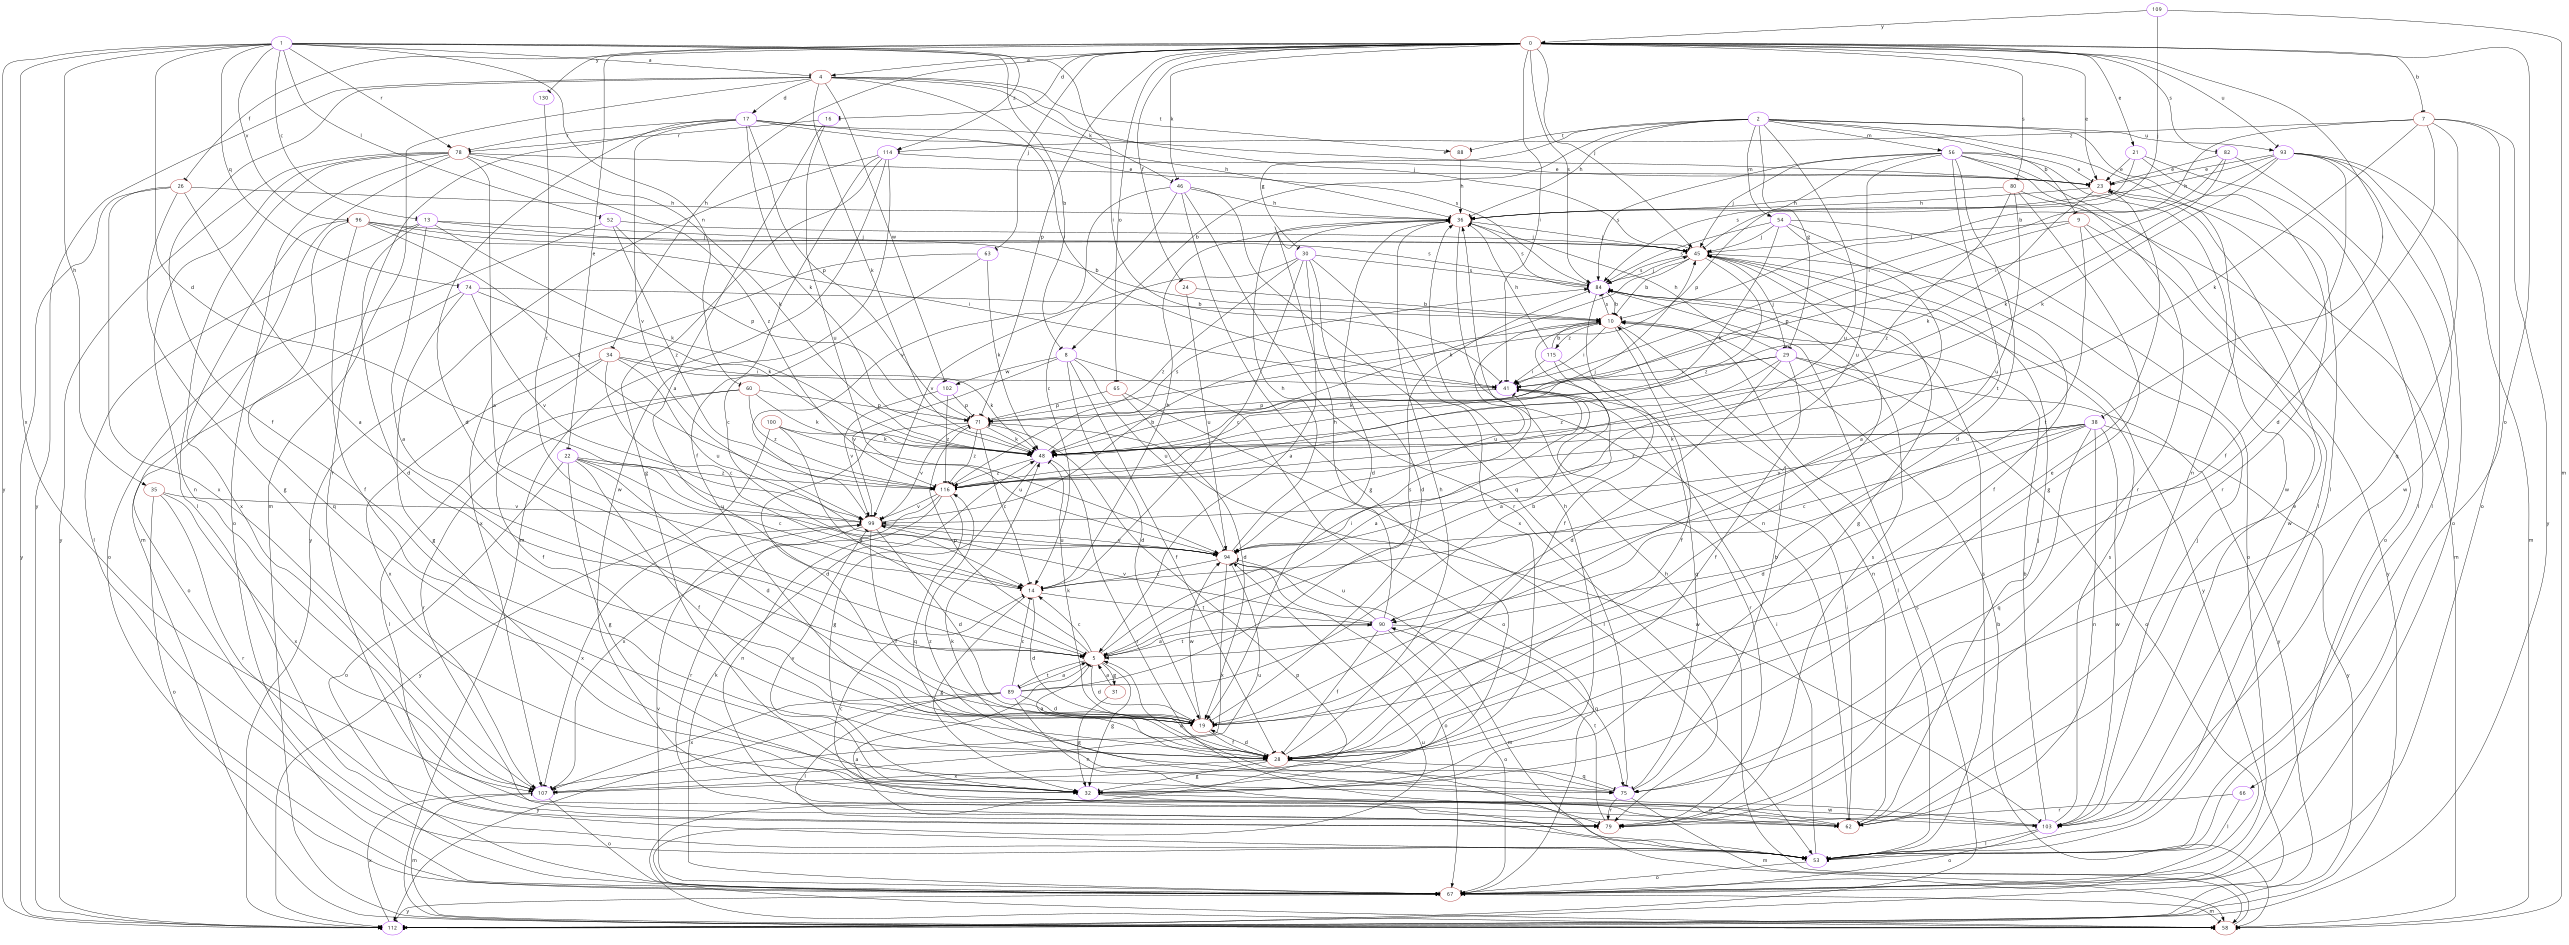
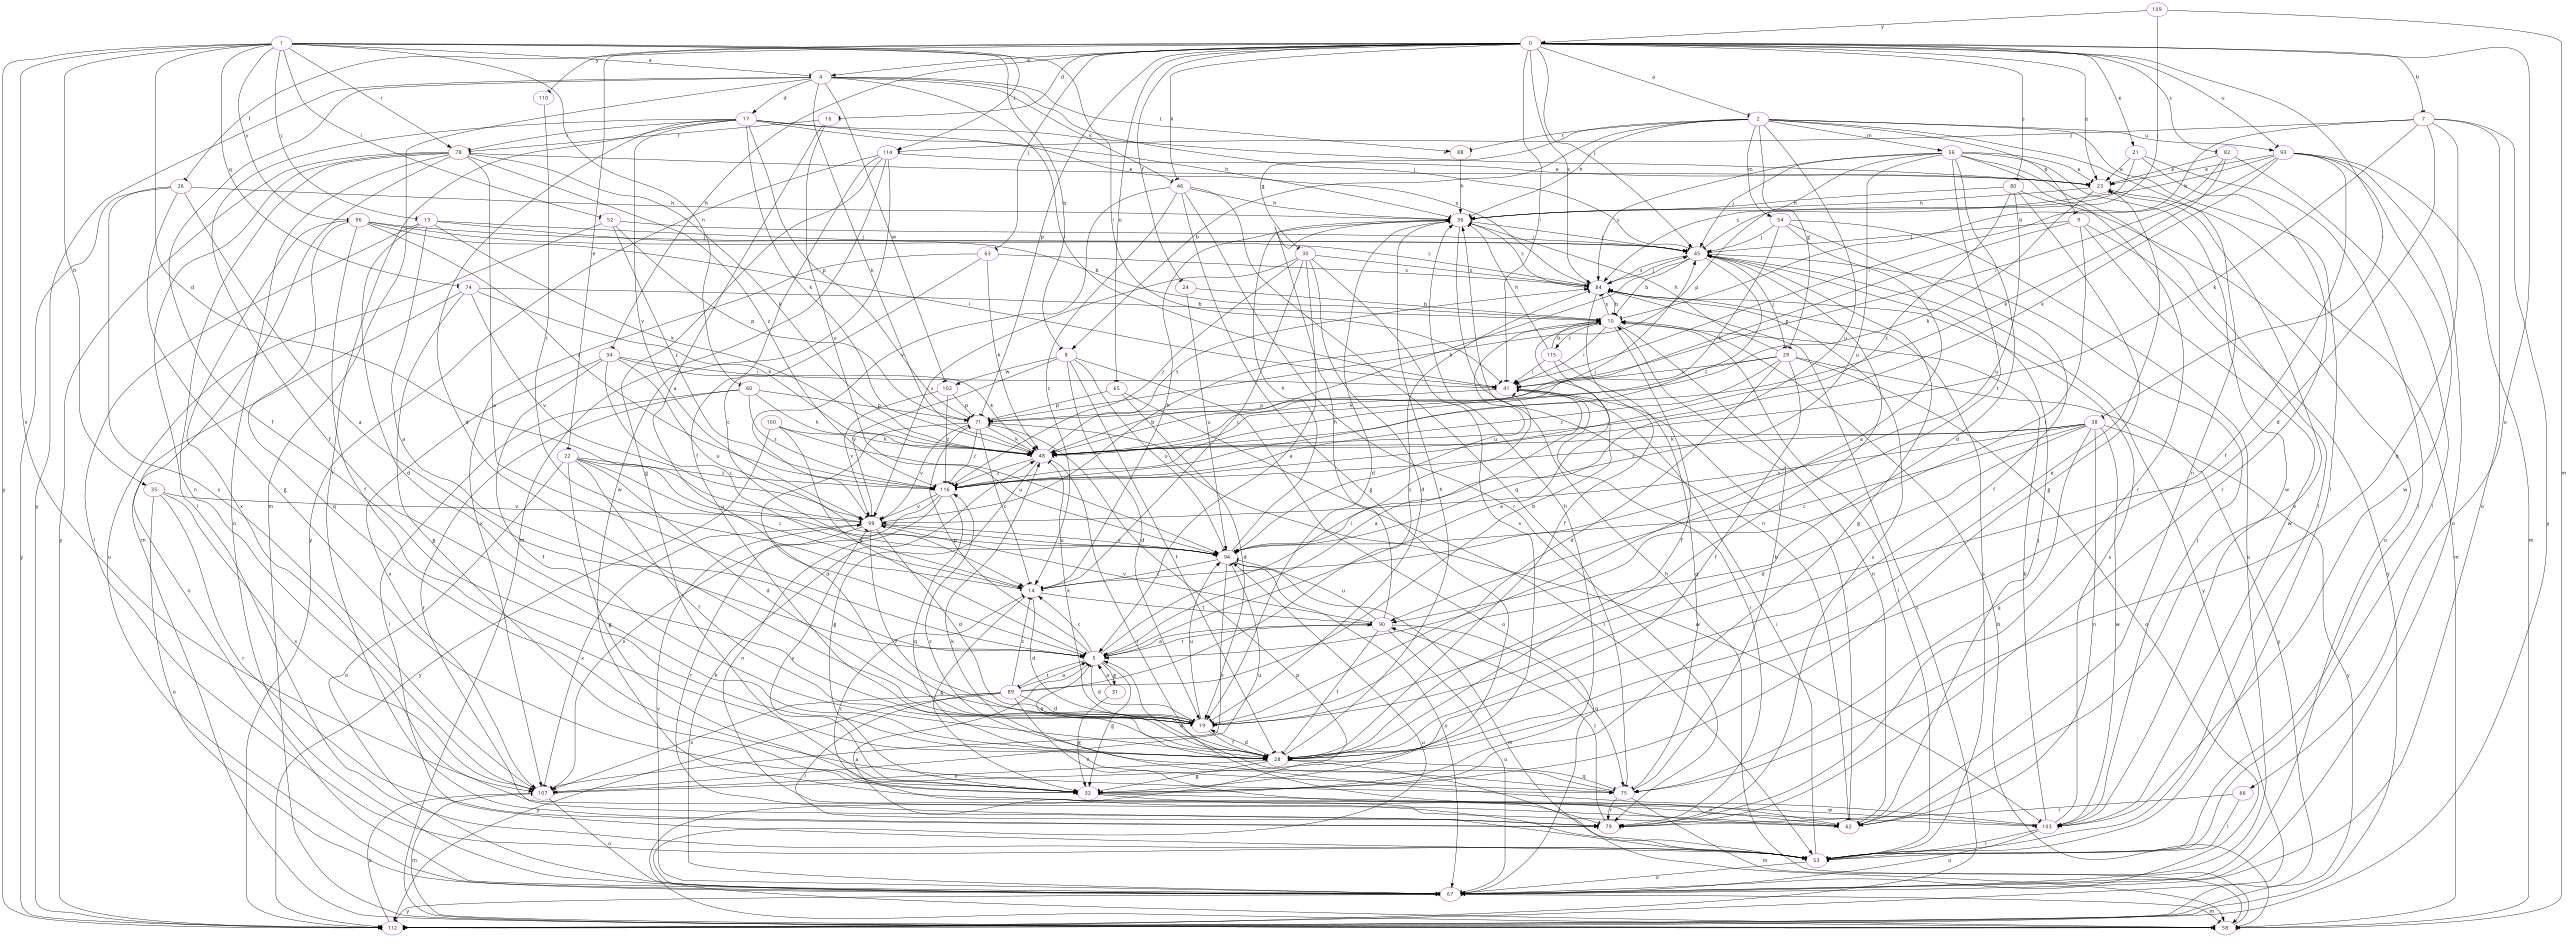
edge "0" -> "2": added, label "a"
node "130": label "130" -> "110"
edge "54" -> "84": now "63" -> "84"
edge "17" -> "28": added, label "f"
edge "19" -> "94": label "w" -> "u"
